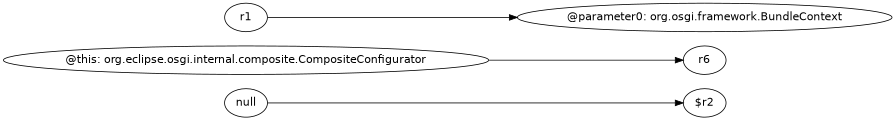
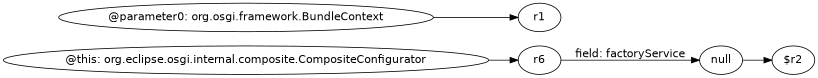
edge "r1" -> "@parameter0: org.osgi.framework.BundleContext": reversed
edge "r6" -> "null": added, label "field: factoryService"
